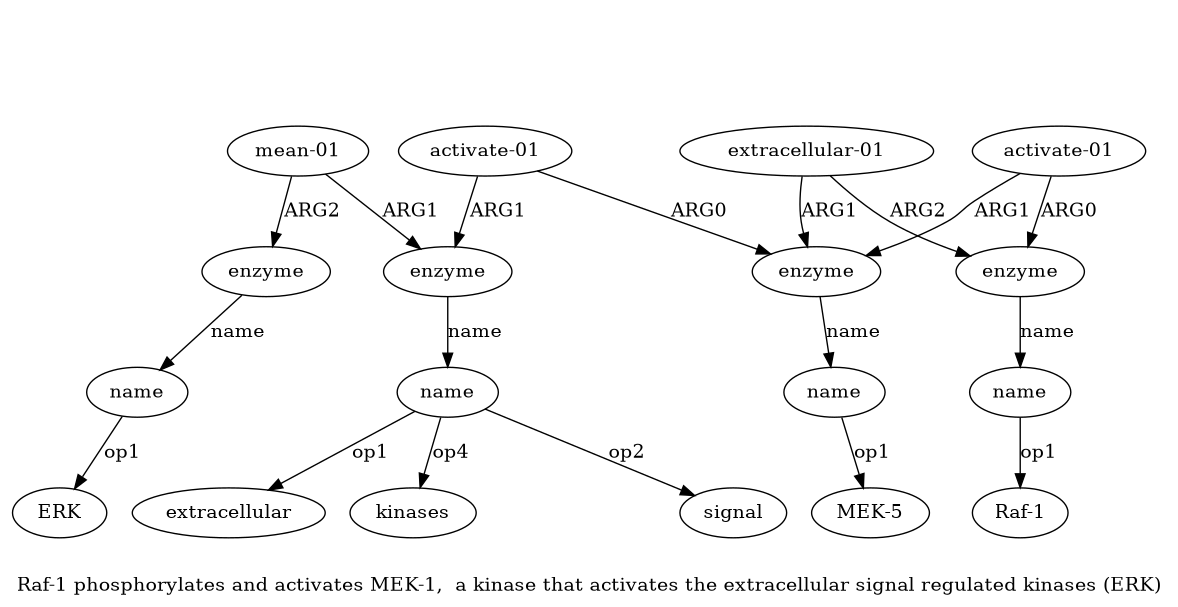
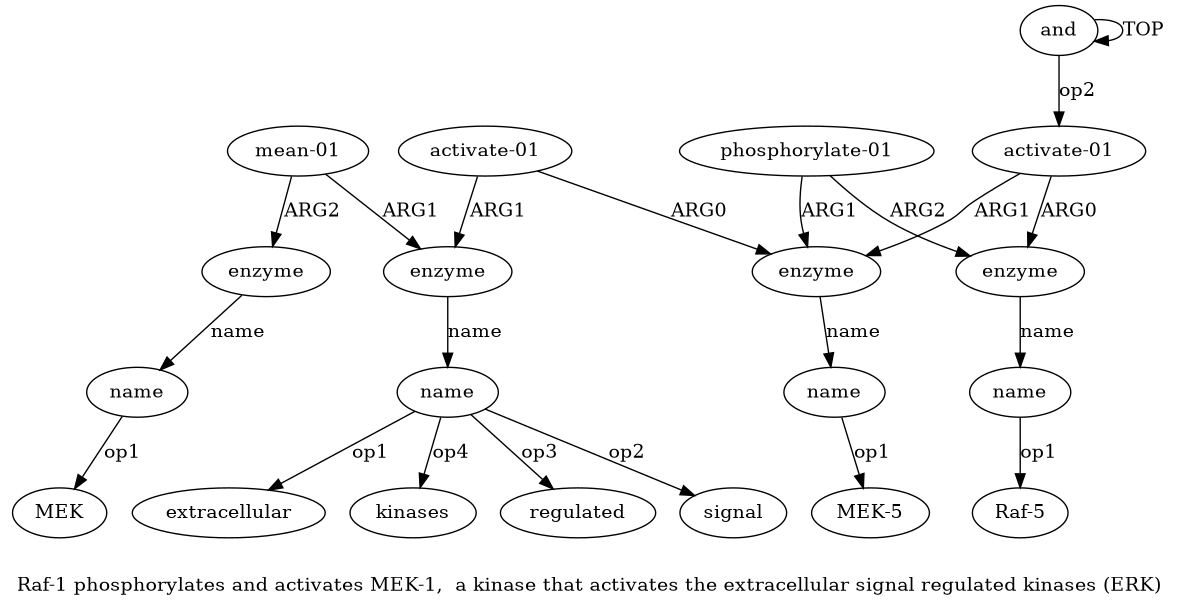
node "and": added
node "extracellular-01": label "extracellular-01" -> "phosphorylate-01"
node "ERK": label "ERK" -> "MEK"
node "regulated": added
node "Raf-1": label "Raf-1" -> "Raf-5"
